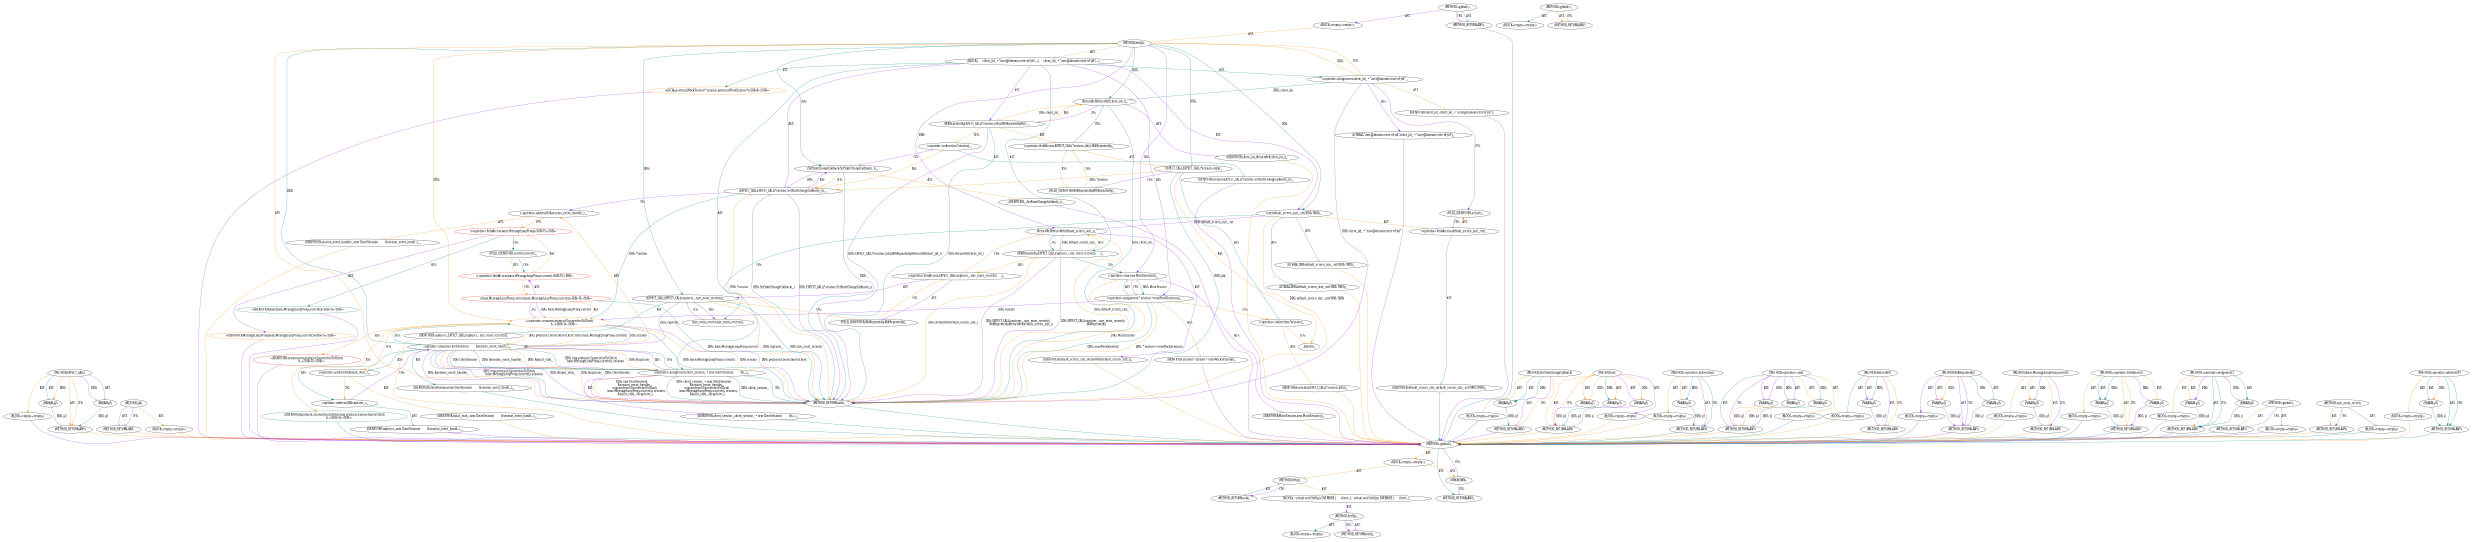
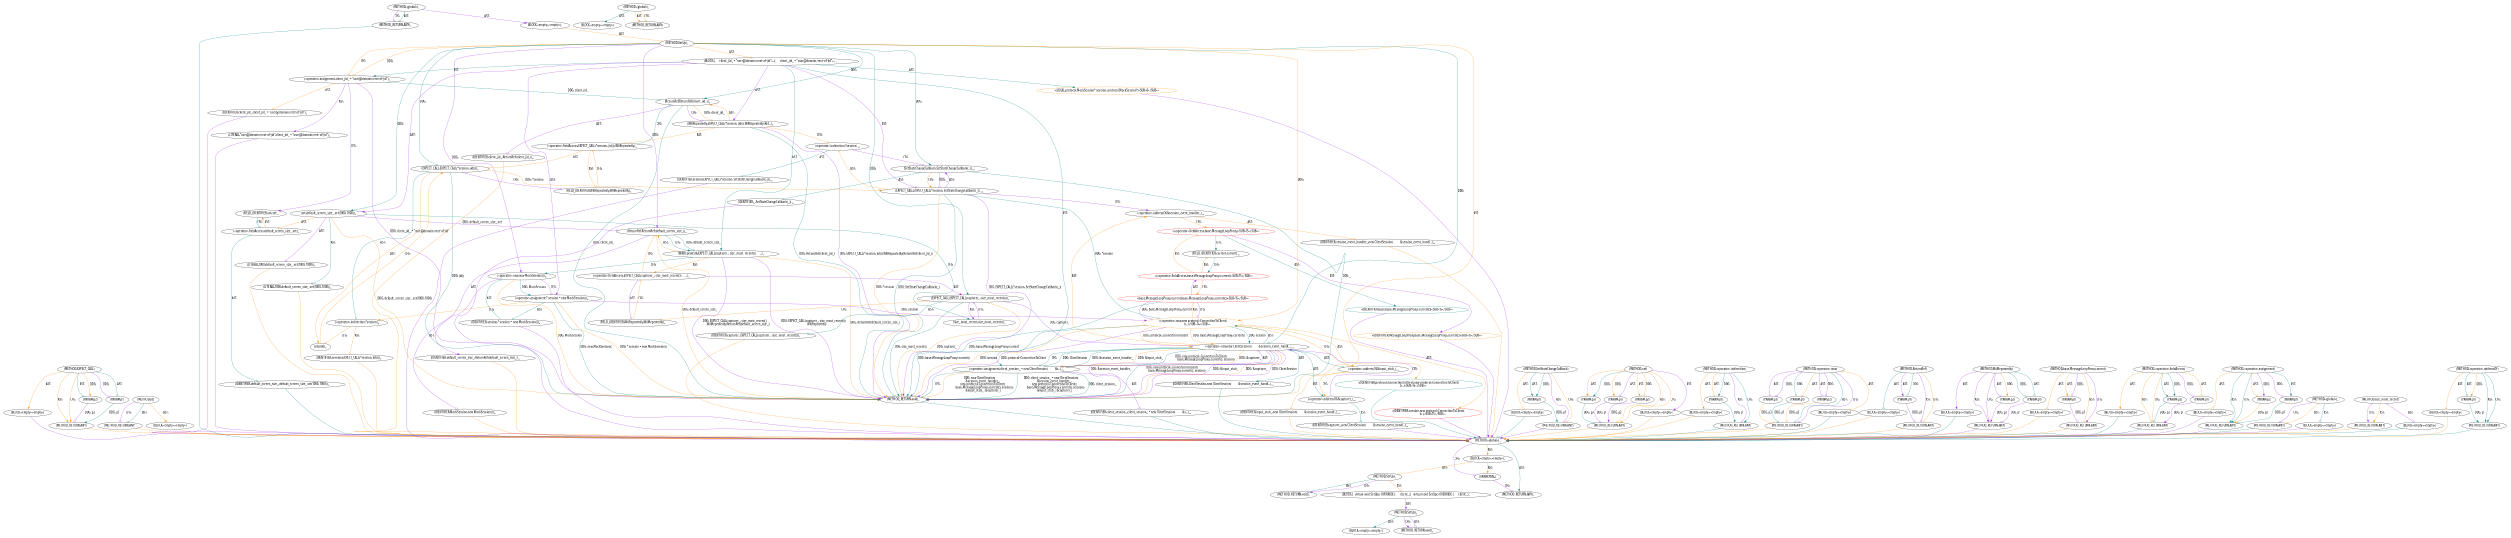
edge "(SetStateChangeCallback,SetStateChangeCallback(_))" -> "(IDENTIFIER,_,SetStateChangeCallback(_))": color darkorange -> teal
edge "(jid,jid())" -> "(EXPECT_CALL,EXPECT_CALL(*session, jid()))": added, label "CFG:"
edge "(<operator>.assignment,* session = new MockSession())" -> "(<operator>.new,new MockSession())": now "(IDENTIFIER,session,* session = new MockSession())" -> "(<operator>.new,new MockSession())"
edge "(<operator>.assignment,* session = new MockSession())" -> "(IDENTIFIER,session,* session = new MockSession())": color darkorange -> teal
